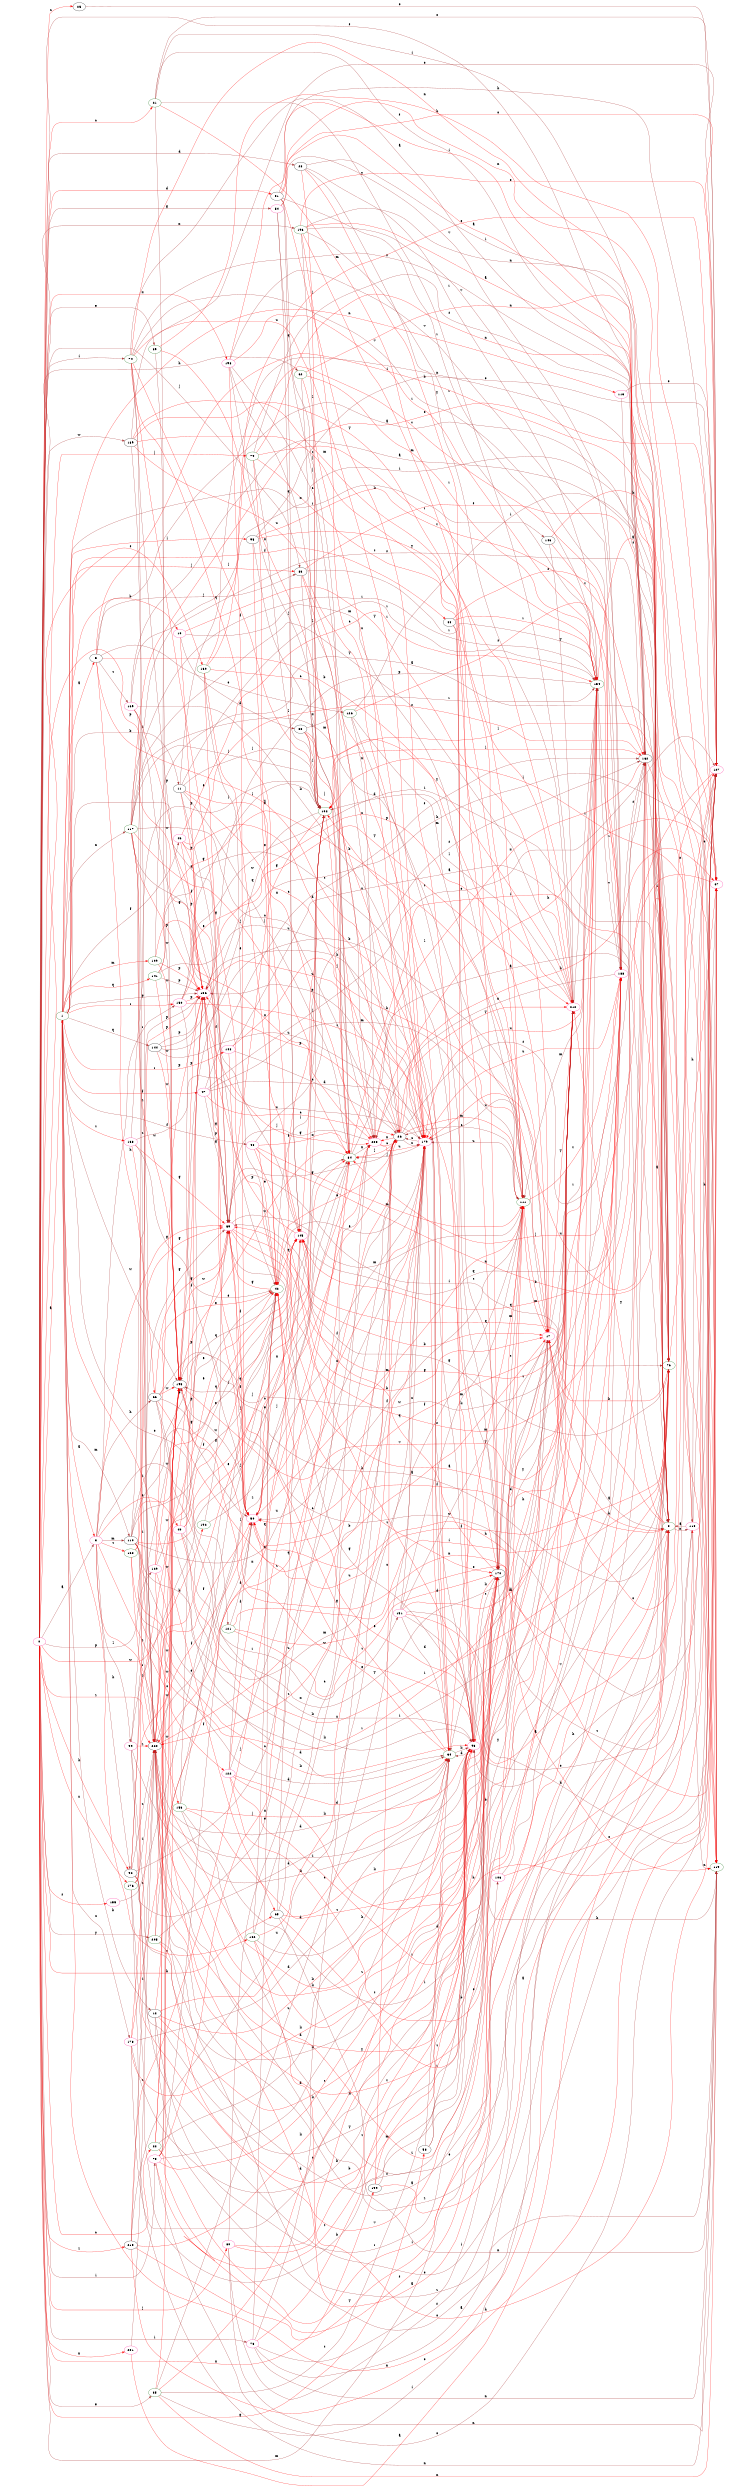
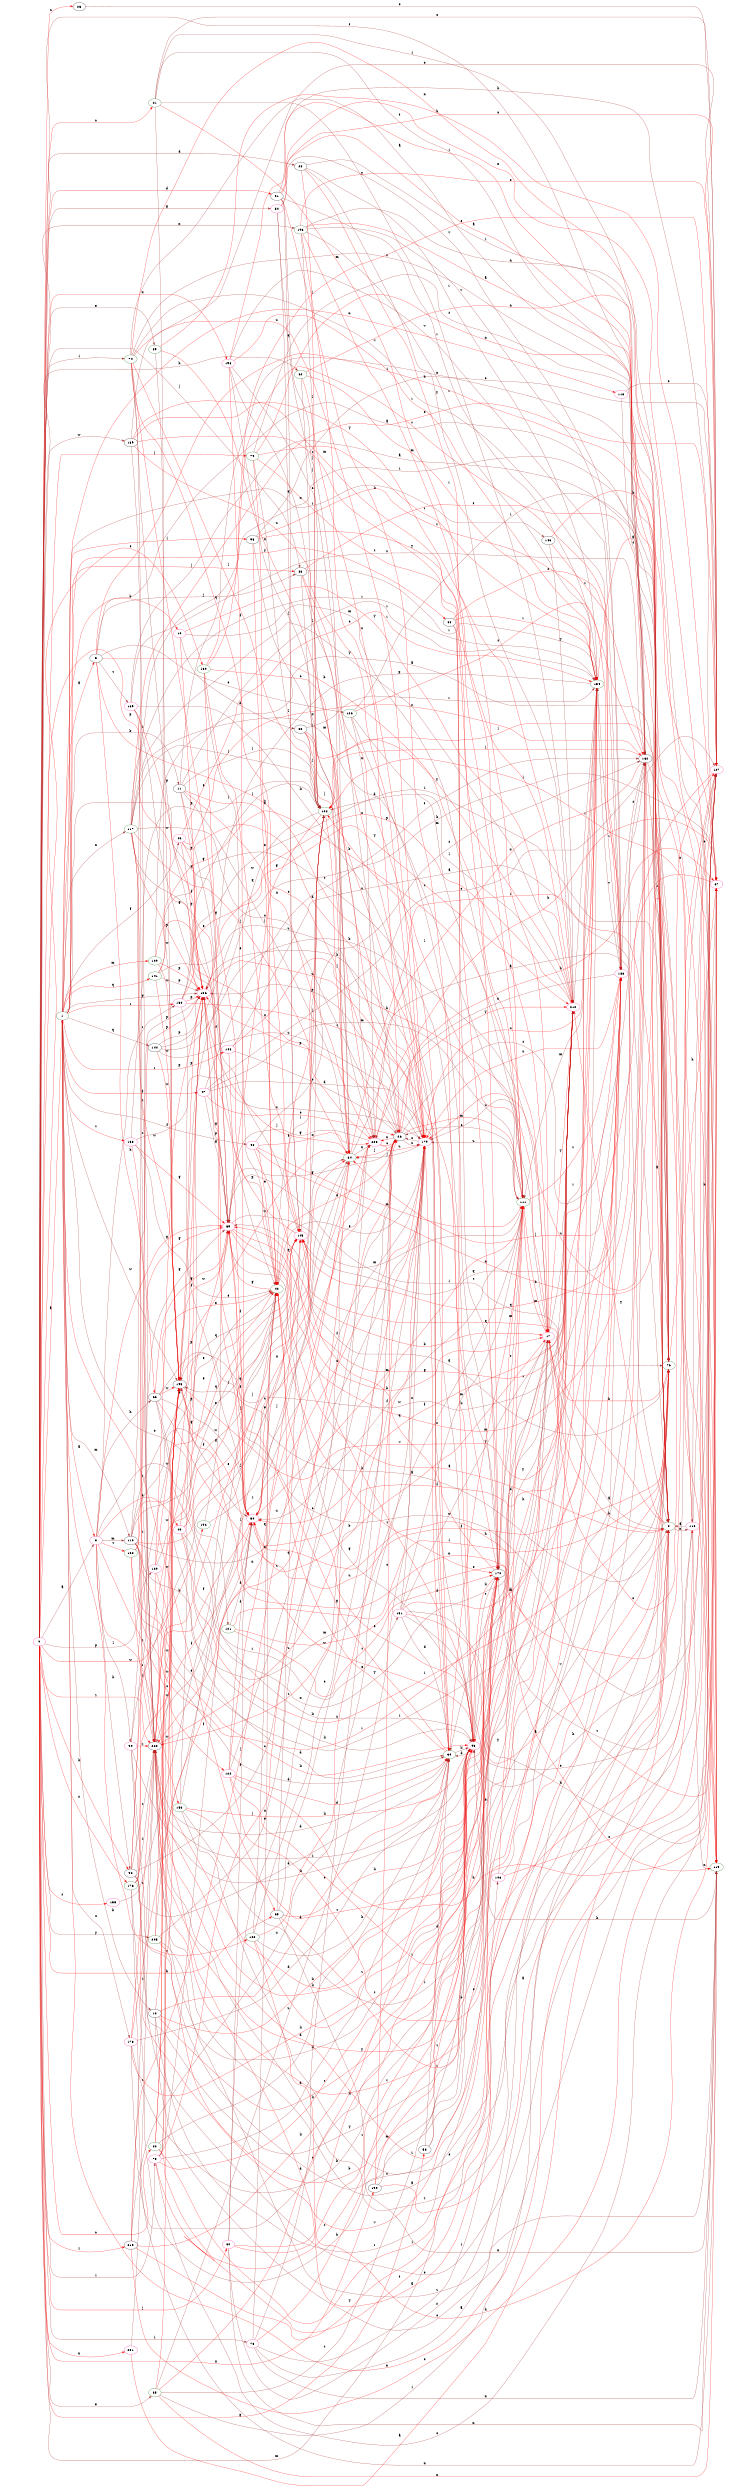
edge "80" -> "50": added, label "f"
